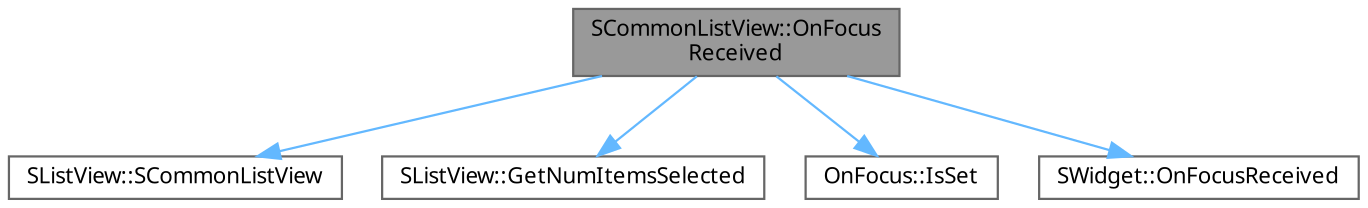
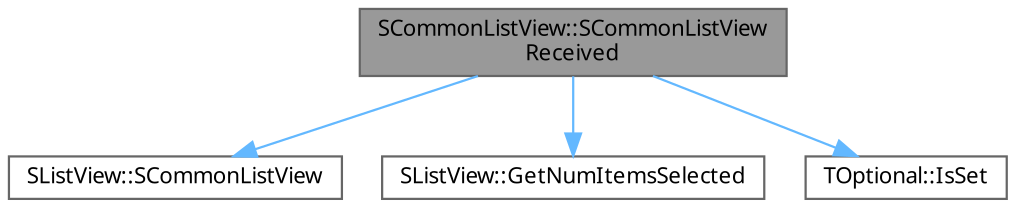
node "SCommonListView::OnFocus Received": label "SCommonListView::OnFocus Received" -> "SCommonListView::SCommonListView Received"
node "OnFocus::IsSet": label "OnFocus::IsSet" -> "TOptional::IsSet"
node "SWidget::OnFocusReceived": removed
